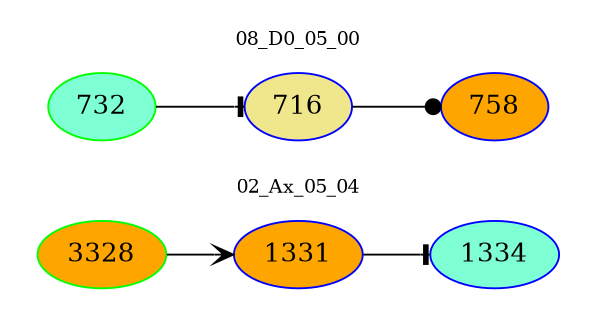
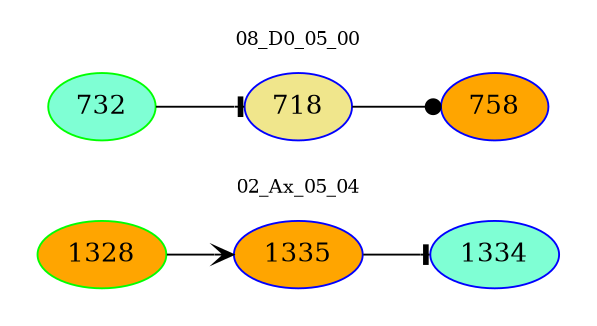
node "716": label "716" -> "718"
node "3328": label "3328" -> "1328"
node "1331": label "1331" -> "1335"
